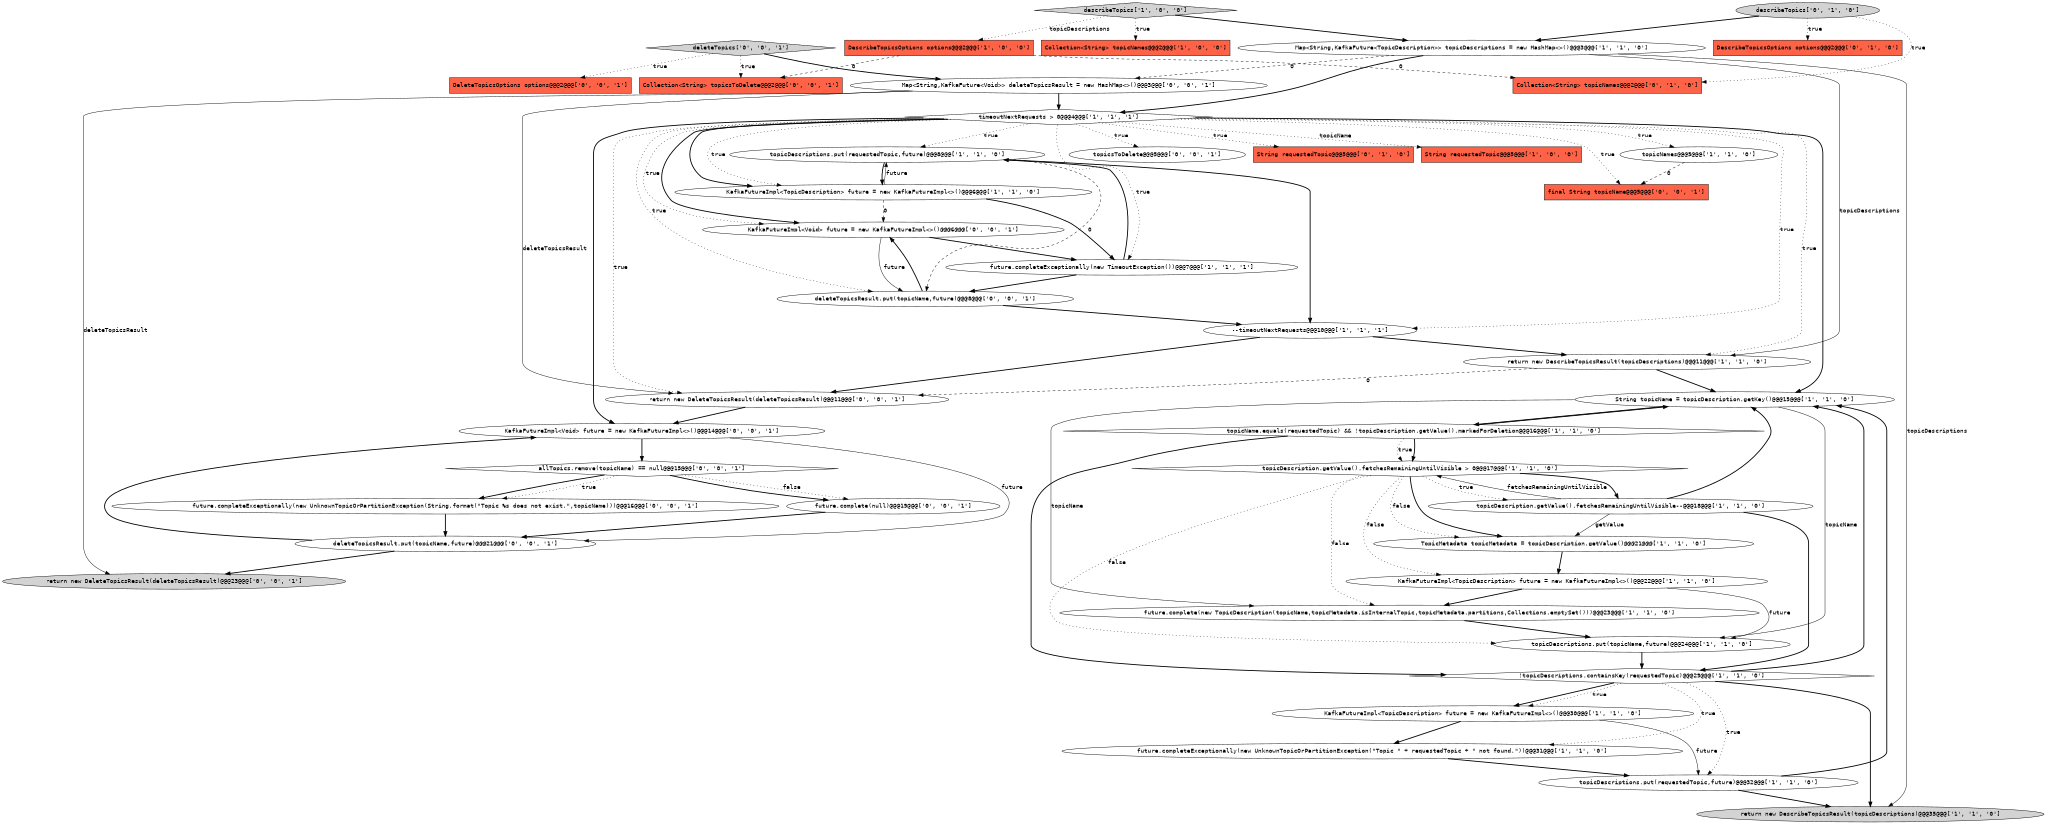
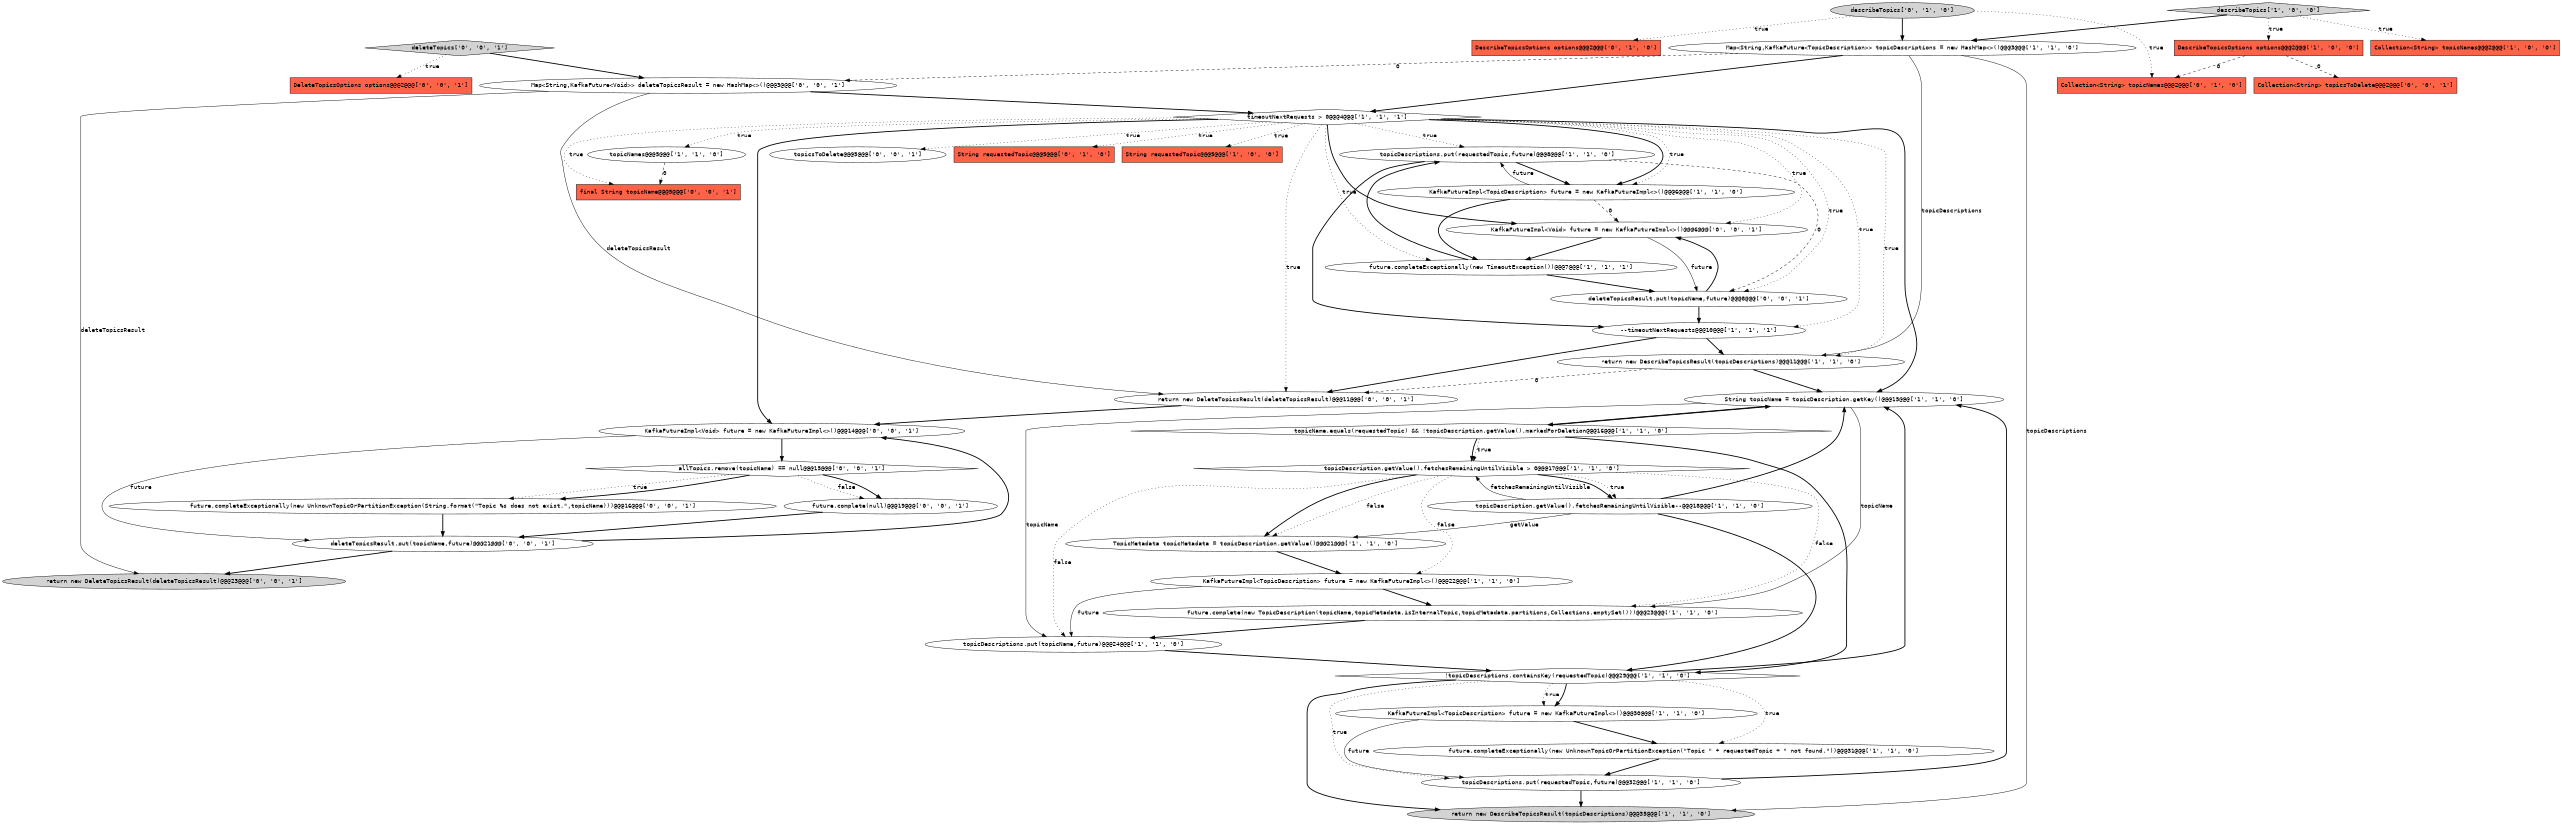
edge "describeTopics['1', '0', '0']" -> "DescribeTopicsOptions options@@@2@@@['1', '0', '0']": label "topicDescriptions" -> "true"
edge "deleteTopics['0', '0', '1']" -> "Collection<String> topicsToDelete@@@2@@@['0', '0', '1']": removed, label "true"
edge "timeoutNextRequests > 0@@@4@@@['1', '1', '1']" -> "String requestedTopic@@@5@@@['1', '0', '0']": label "topicName" -> "true"
